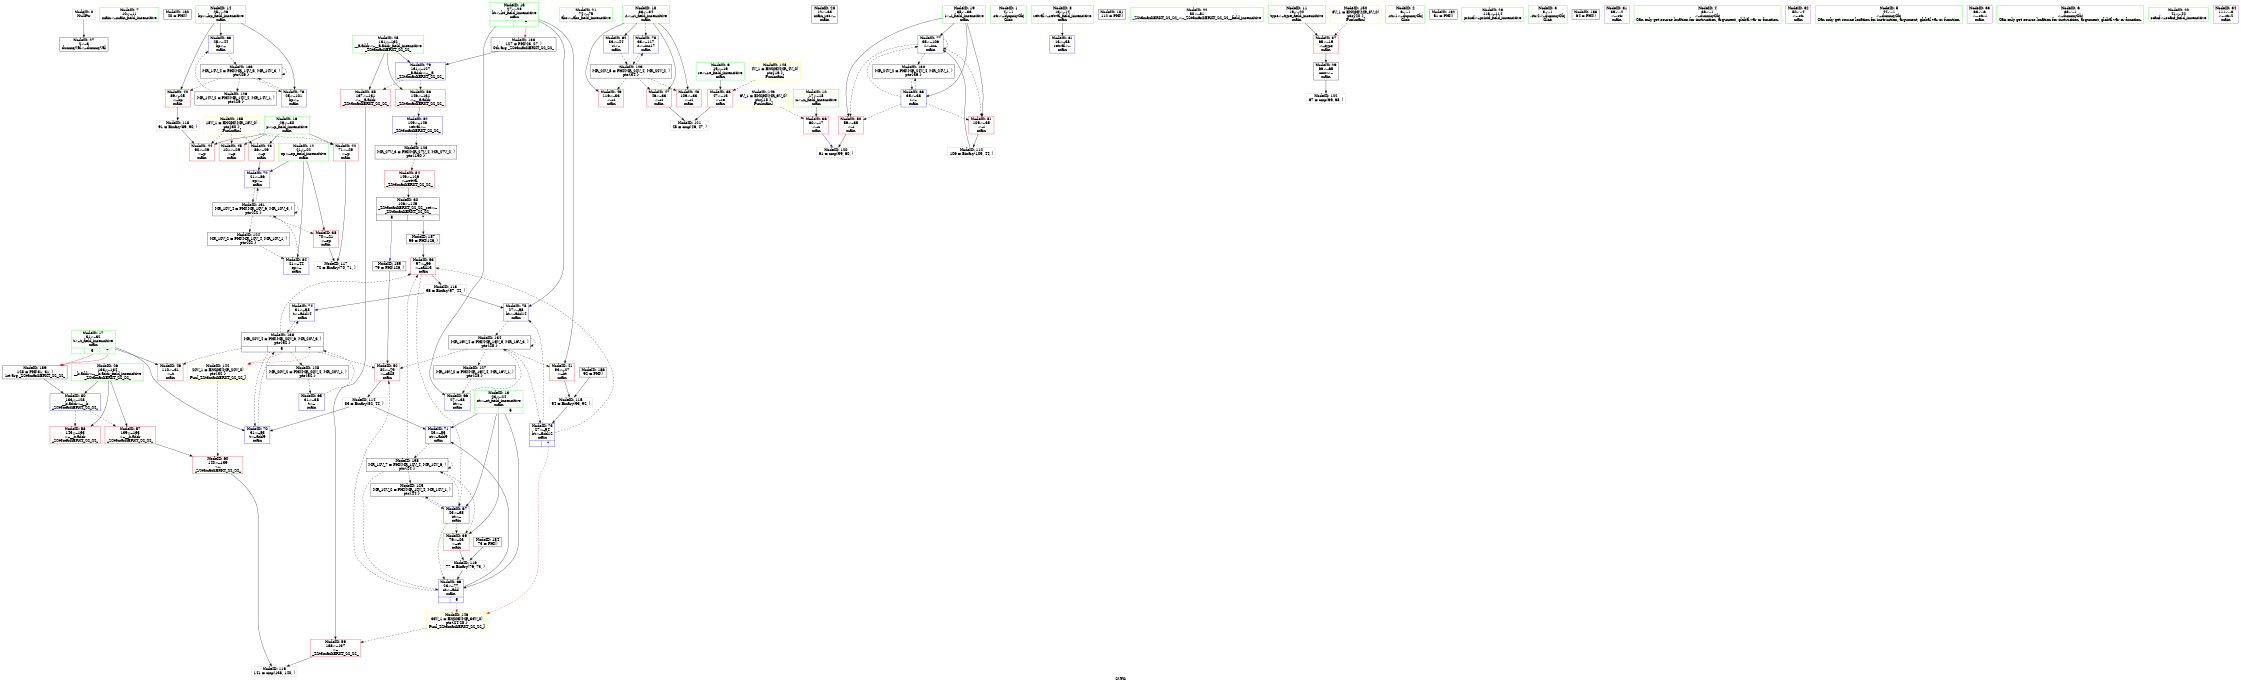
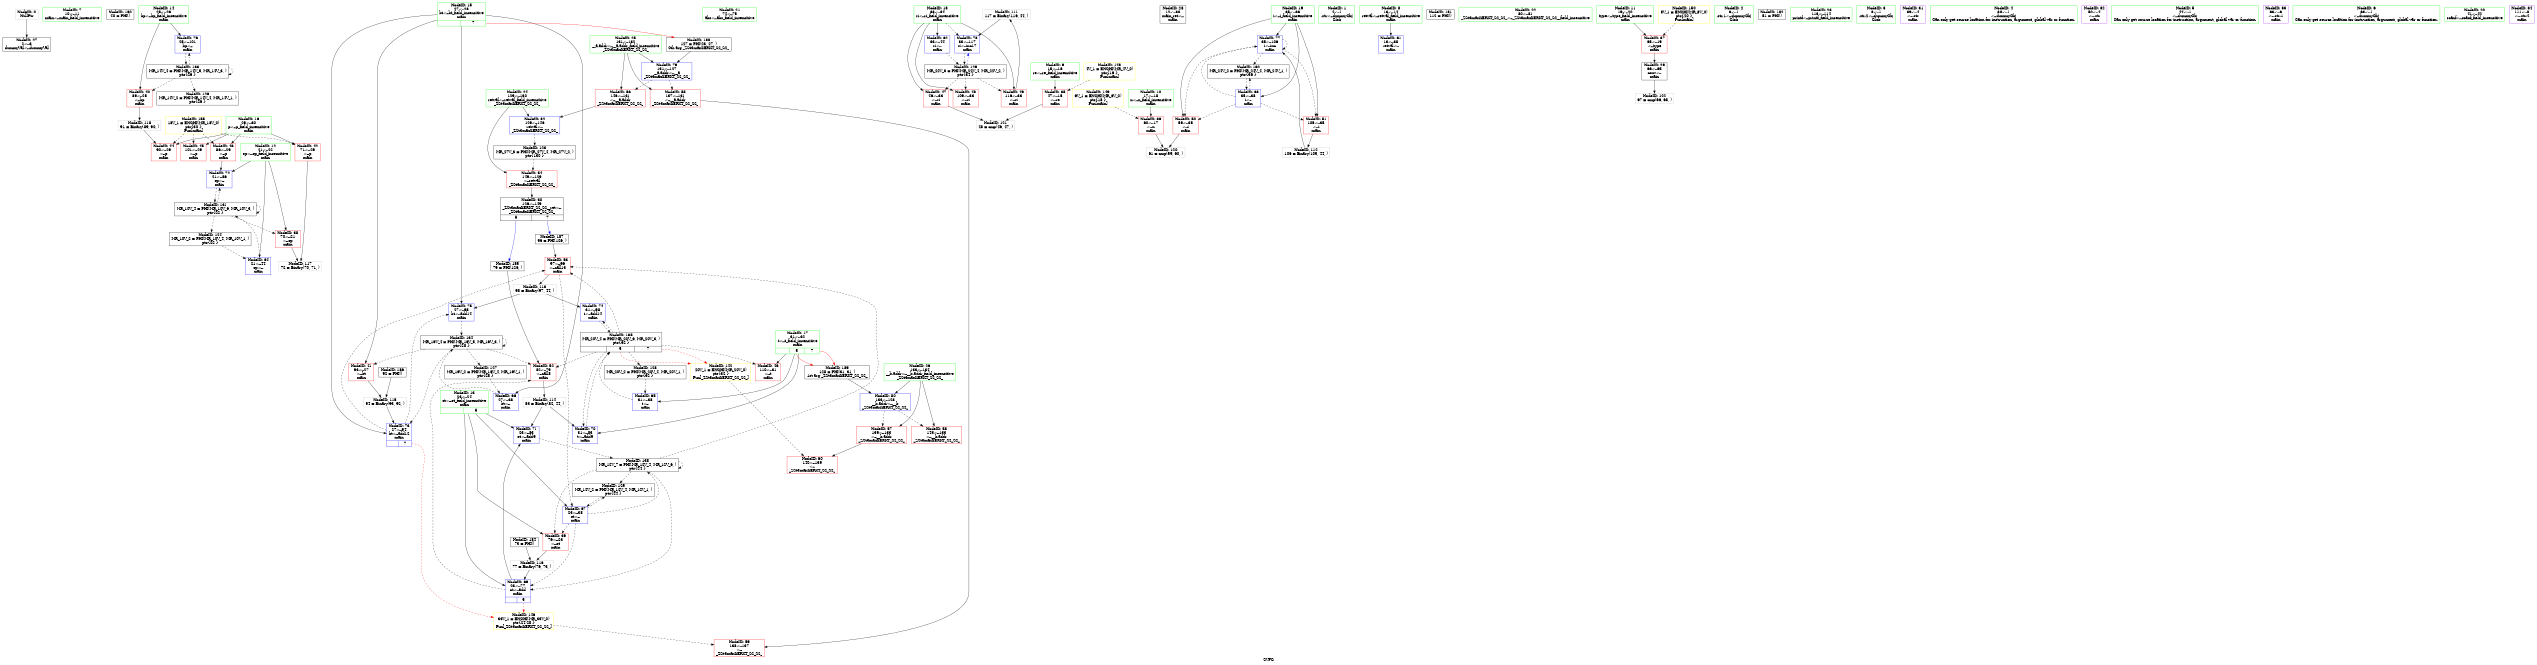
node "NodeID: 111": added
node "NodeID: 183": removed
node "NodeID: 63": removed
edge "NodeID: 129" -> "NodeID: 78": color black -> blue
node "NodeID: 24": added
edge "NodeID: 36" -> "NodeID: 120": color blue -> black
edge "NodeID: 15" -> "NodeID: 73": added
edge "NodeID: 17" -> "NodeID: 65": added
node "NodeID: 119": removed
